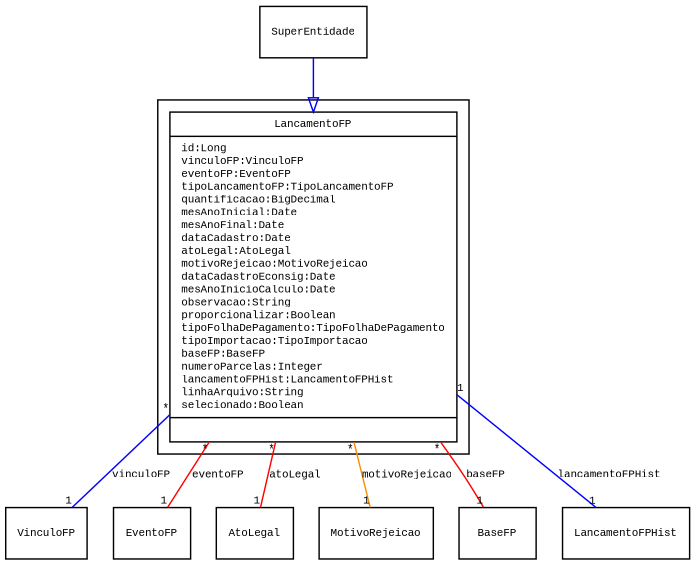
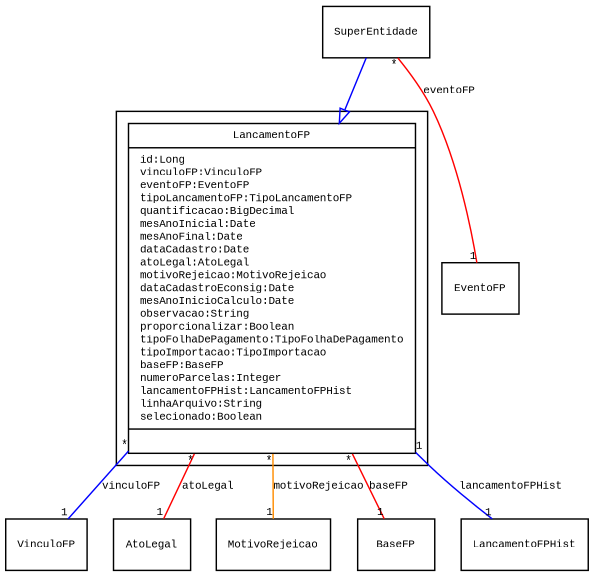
edge "LancamentoFP" -- "EventoFP": now "SuperEntidade" -- "EventoFP"
